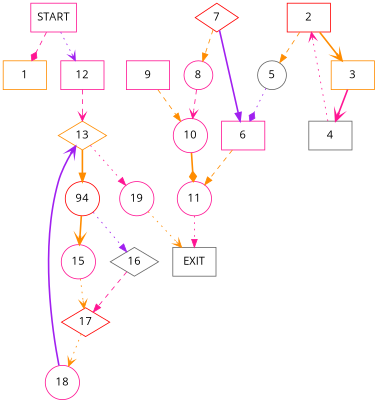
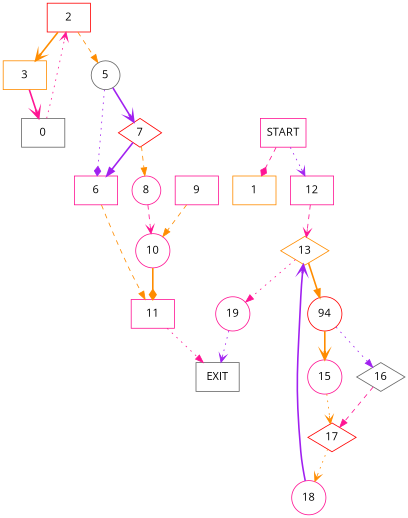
edge "5" -> "7": added
node "4": label "4" -> "0"
node "11": shape circle -> box
edge "19" -> "EXIT": color darkorange -> purple
